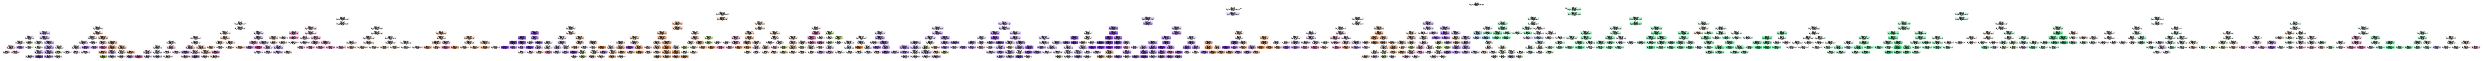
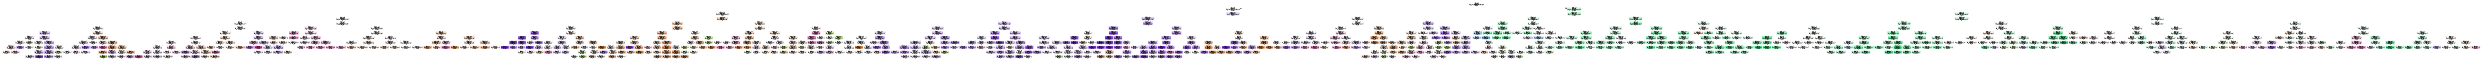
node "gini = 0.0 samples = 8 value = [0, 0, 0, 0, 8, 0] class = DL": removed
